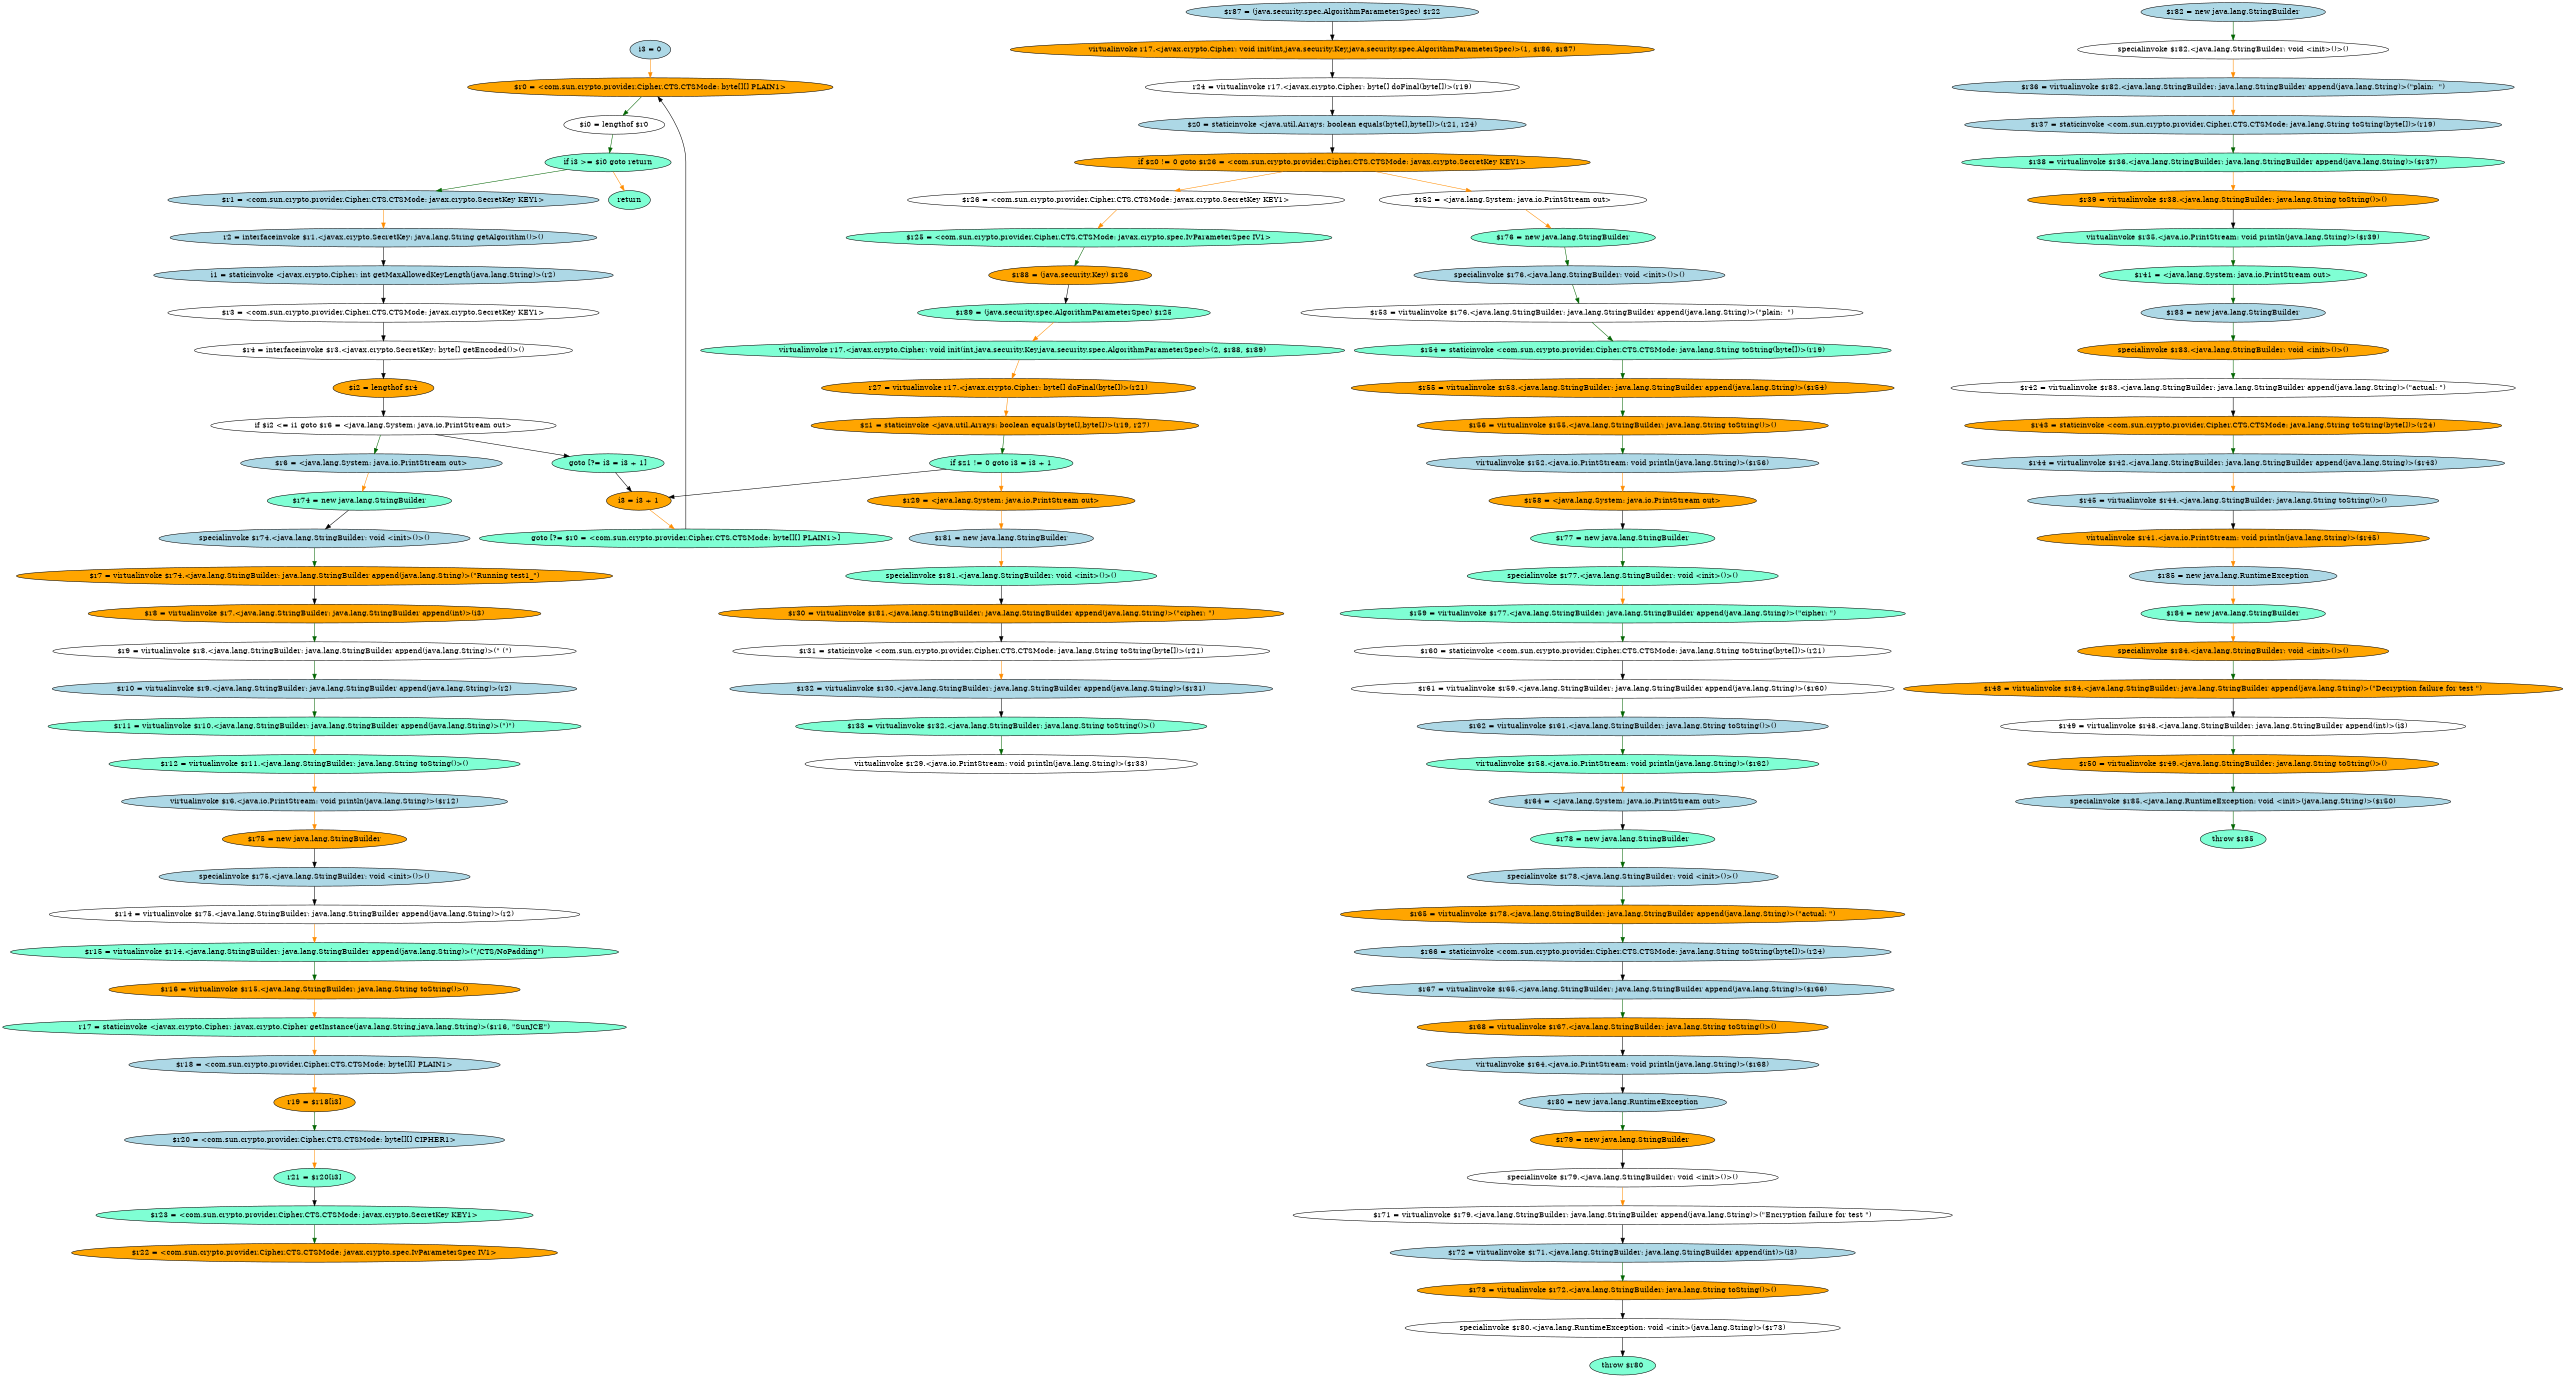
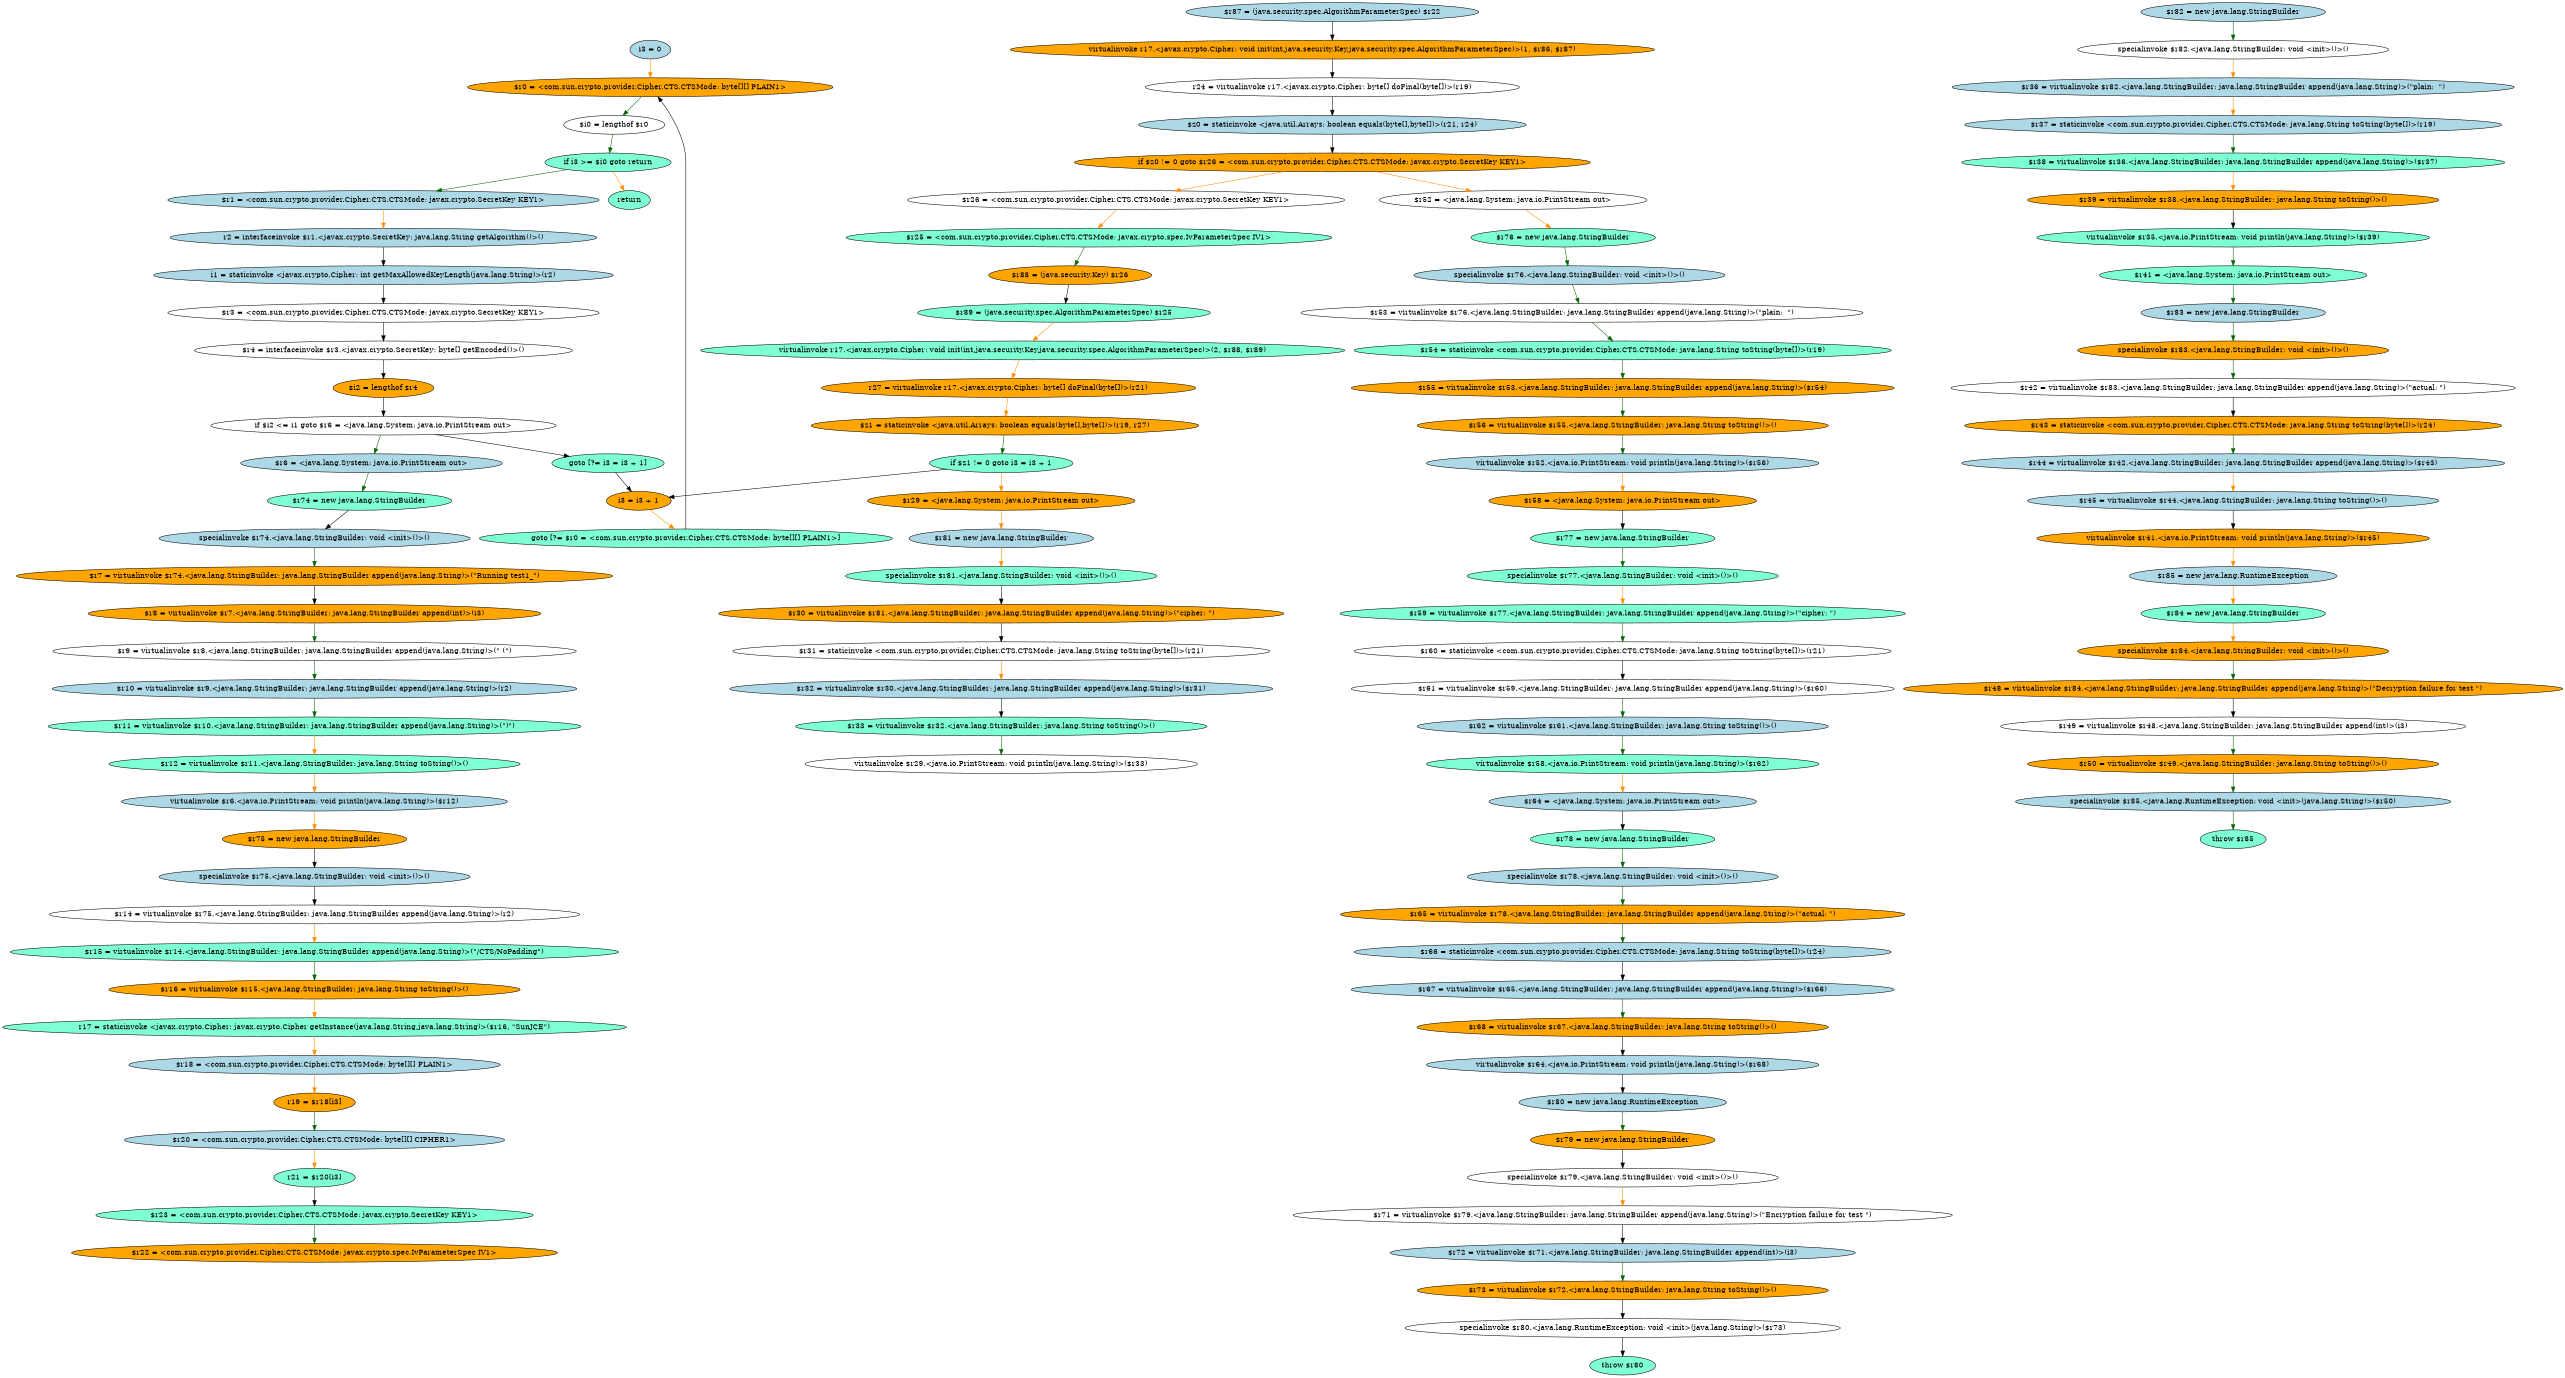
edge "$r6 = <java.lang.System: java.io.PrintStream out>" -> "$r74 = new java.lang.StringBuilder": color darkorange -> darkgreen
